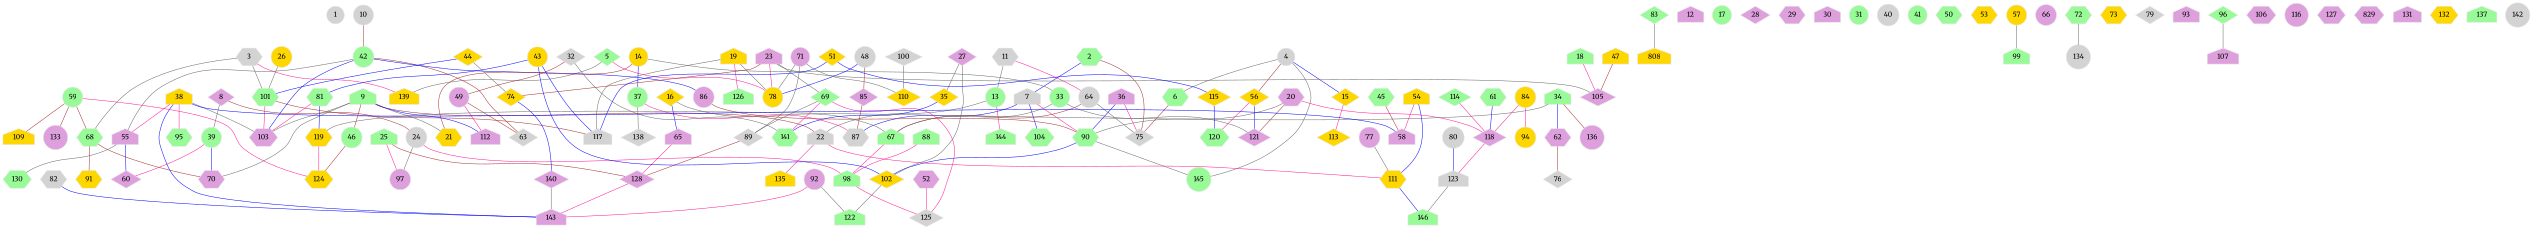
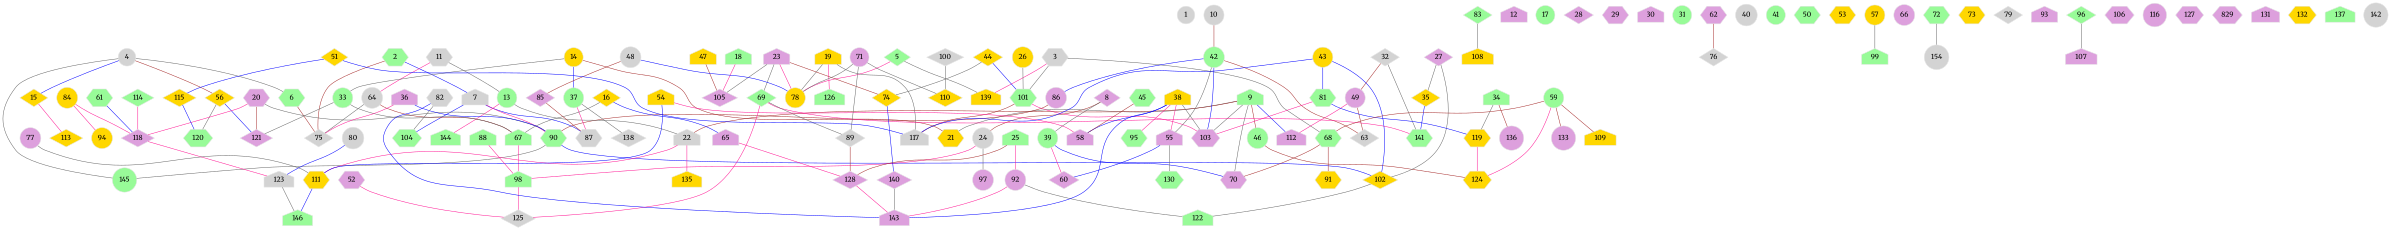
node "808": label "808" -> "108"
node "134": label "134" -> "154"
edge "56" -- "120": color deeppink -> gray40
edge "34" -- "62": removed
edge "82" -- "104": added
edge "25" -- "97": now "25" -- "92"
